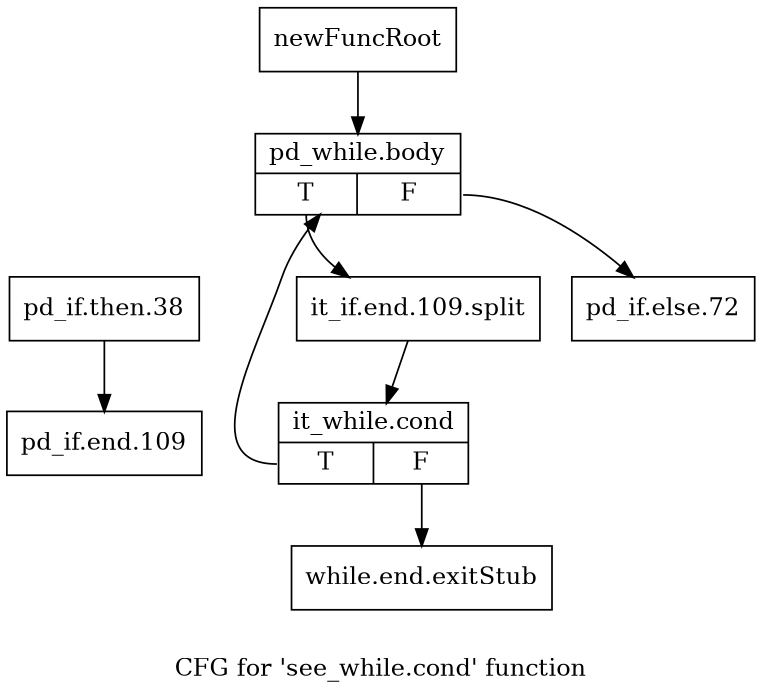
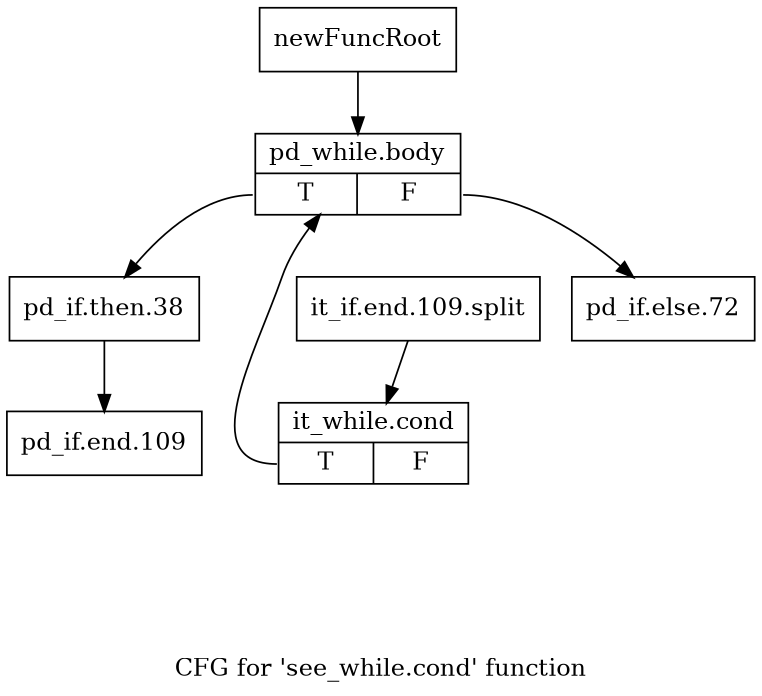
edge "pd_while.body" -> "it_if.end.109.split": now "pd_while.body" -> "pd_if.then.38"
node "while.end.exitStub": removed
